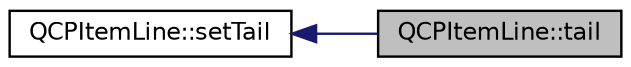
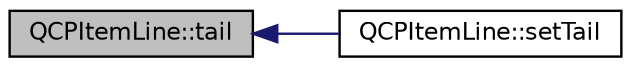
edge "QCPItemLine::tail" -> "QCPItemLine::setTail": reversed
